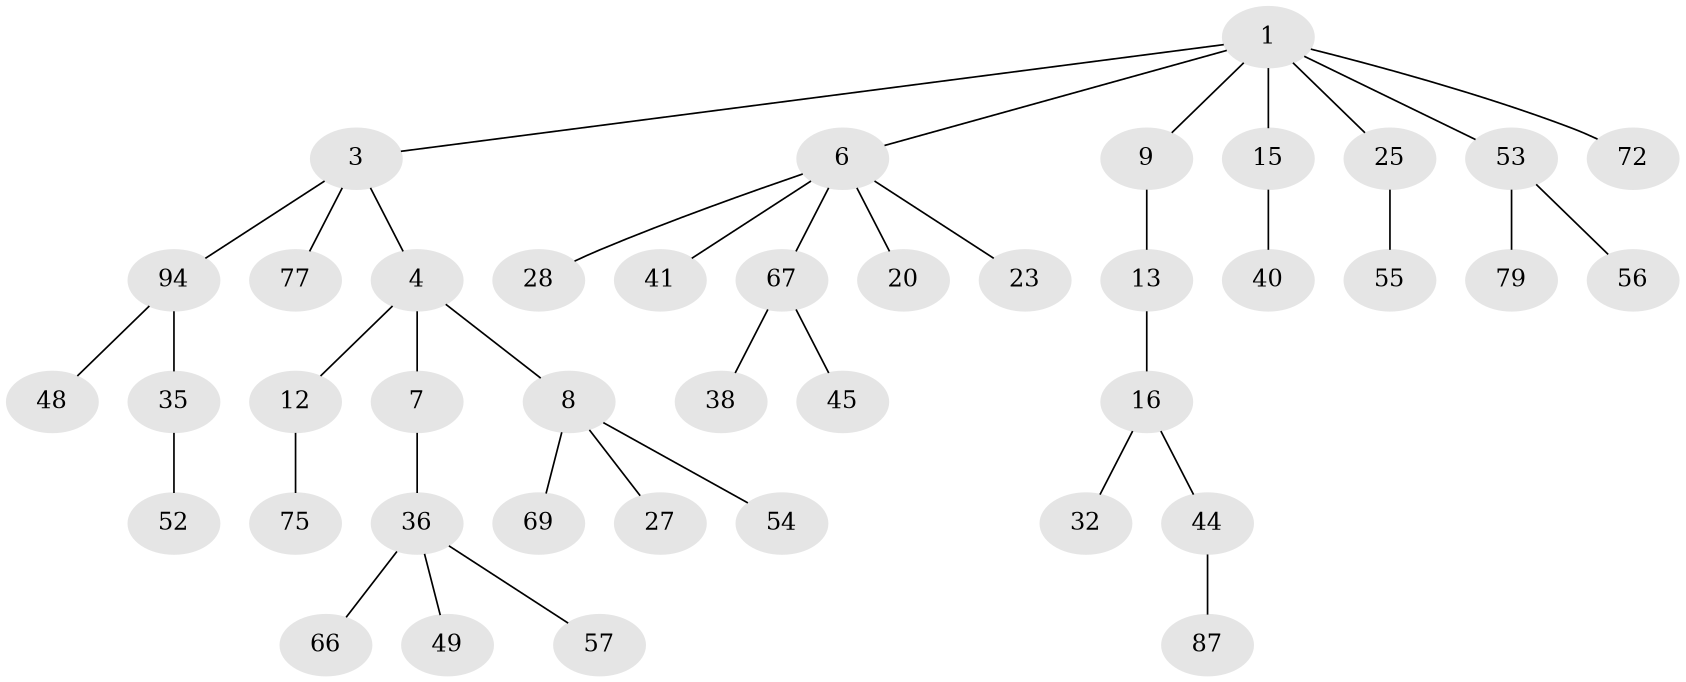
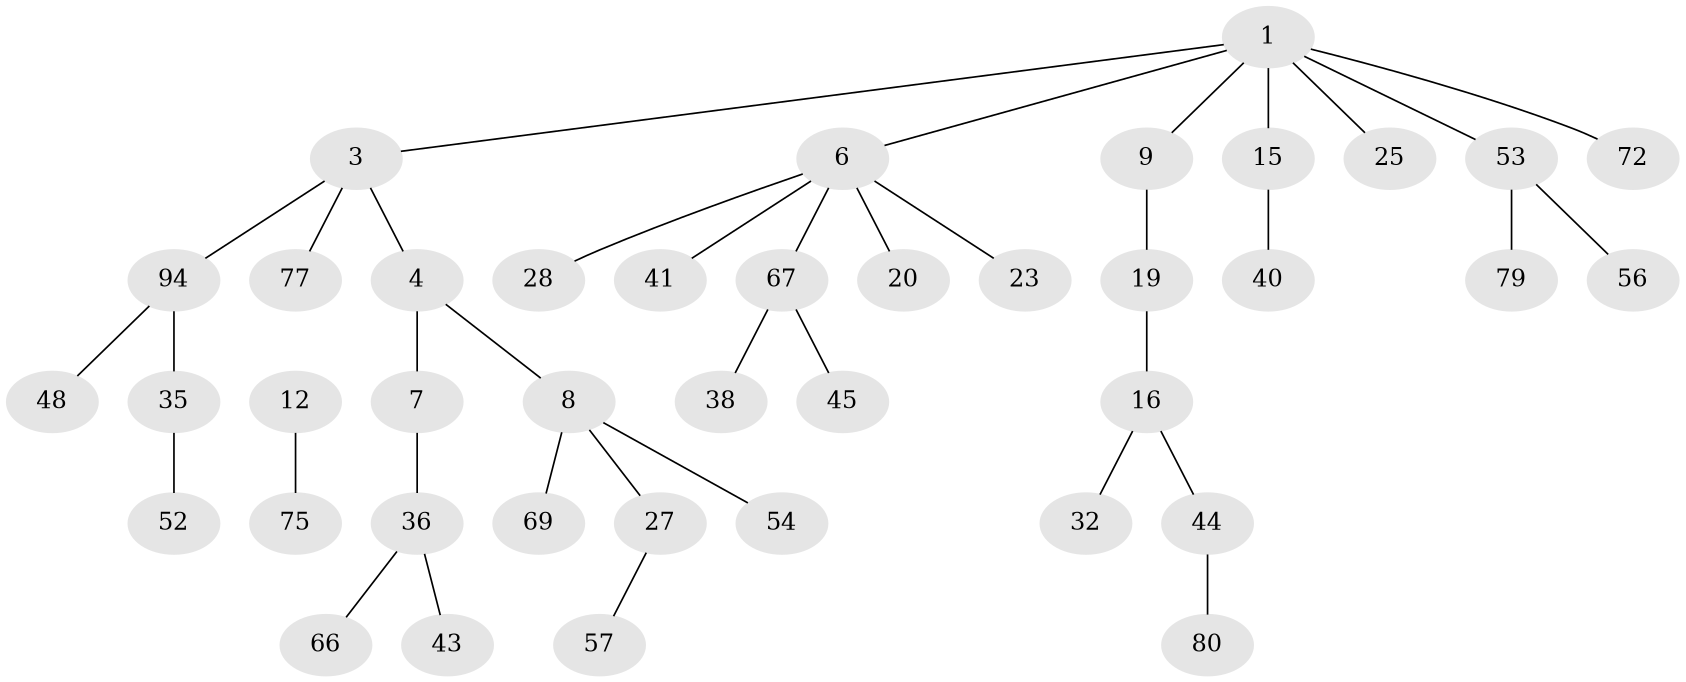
node "13": label "13" -> "19"
node "55": removed
edge "4" -- "12": removed
edge "36" -- "57": now "27" -- "57"
node "49": label "49" -> "43"
node "87": label "87" -> "80"
